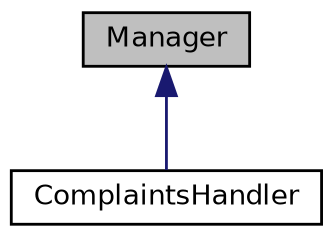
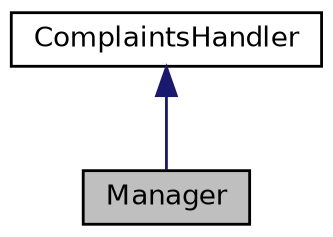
edge "ComplaintsHandler" -> "Manager": reversed
